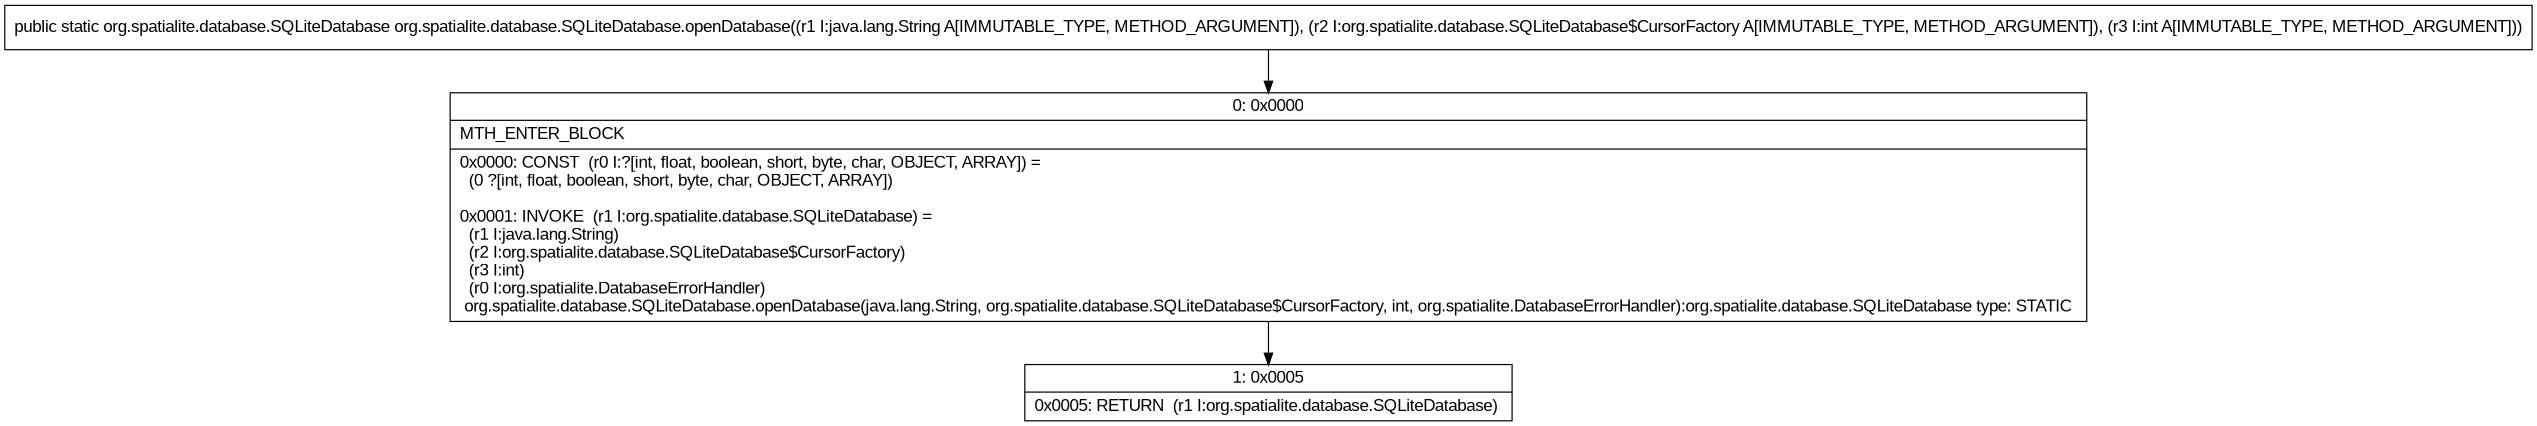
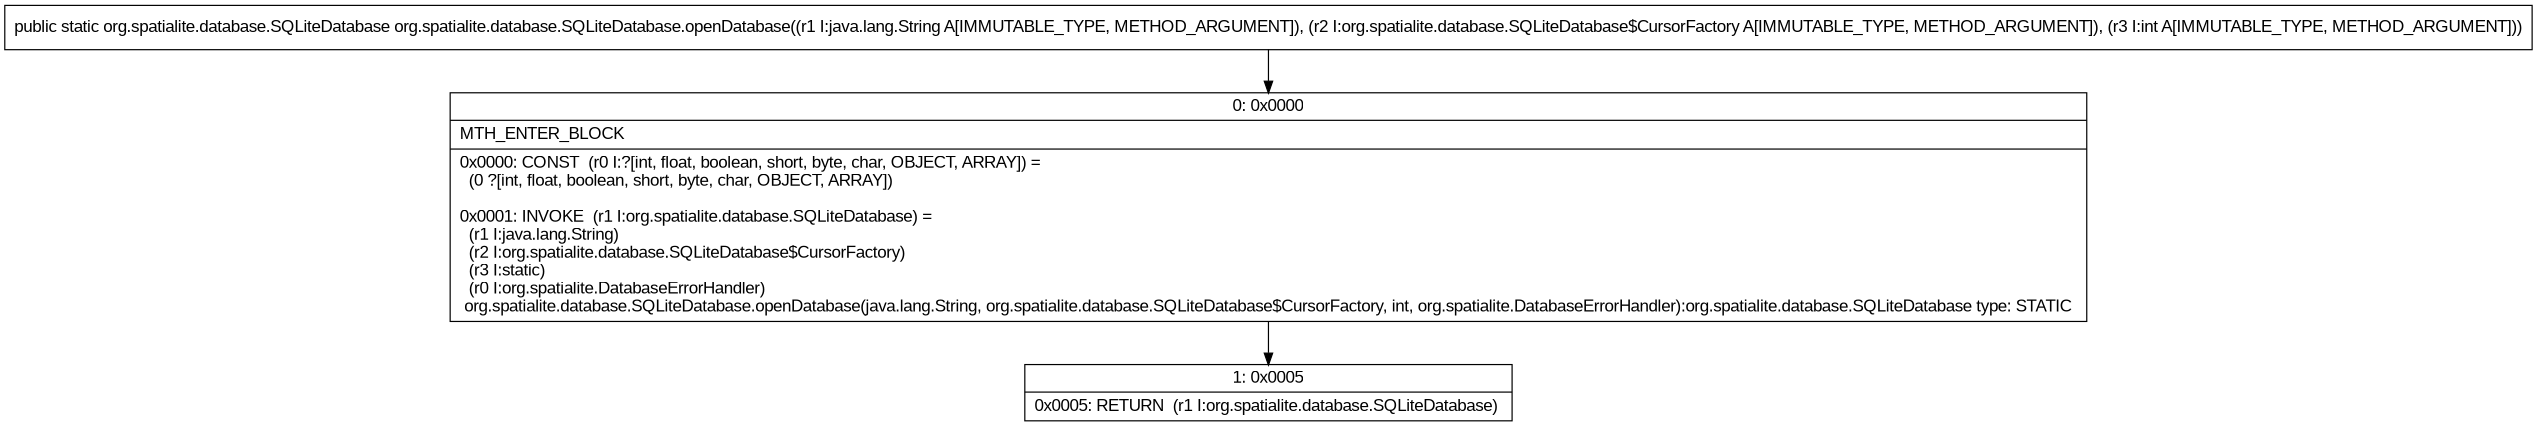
node "0: 0x0000": text "(r3 I:int)" -> "(r3 I:static)"
